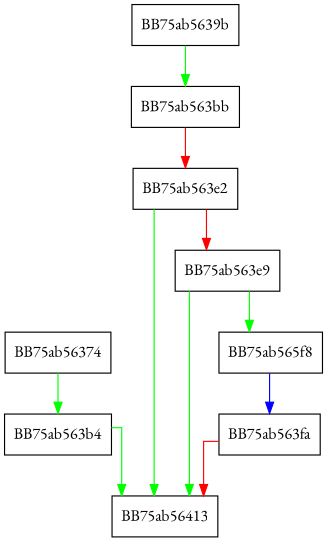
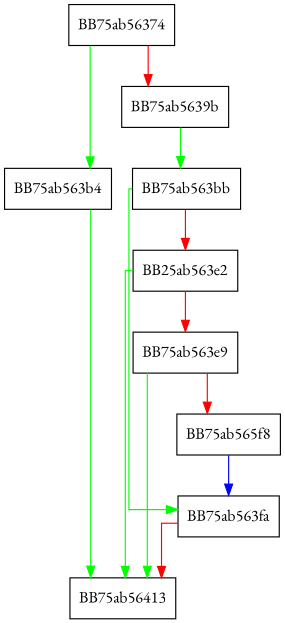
edge "BB75ab56374" -> "BB75ab5639b": added
node "BB75ab563e2": label "BB75ab563e2" -> "BB25ab563e2"
edge "BB75ab563e9" -> "BB75ab565f8": color green -> red
edge "BB75ab563bb" -> "BB75ab563fa": added
